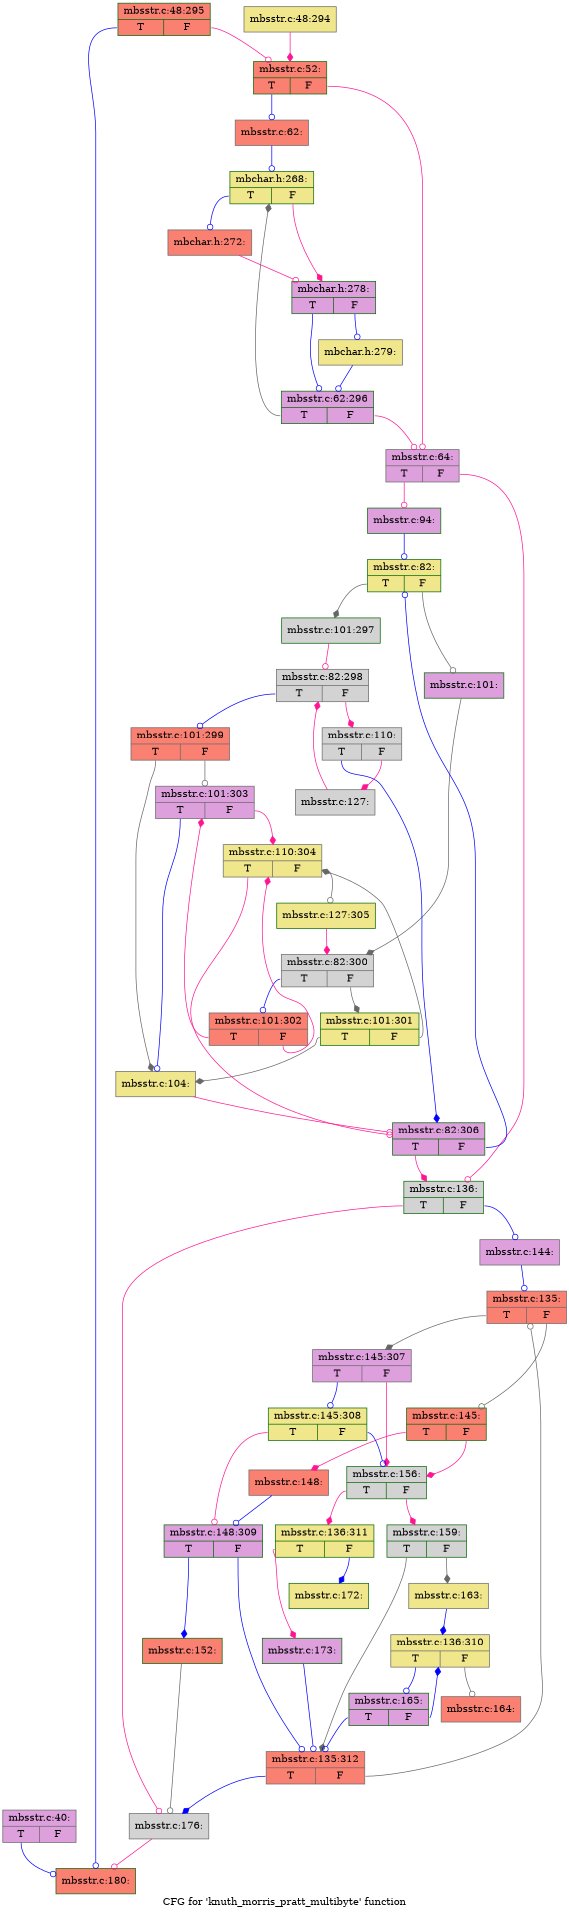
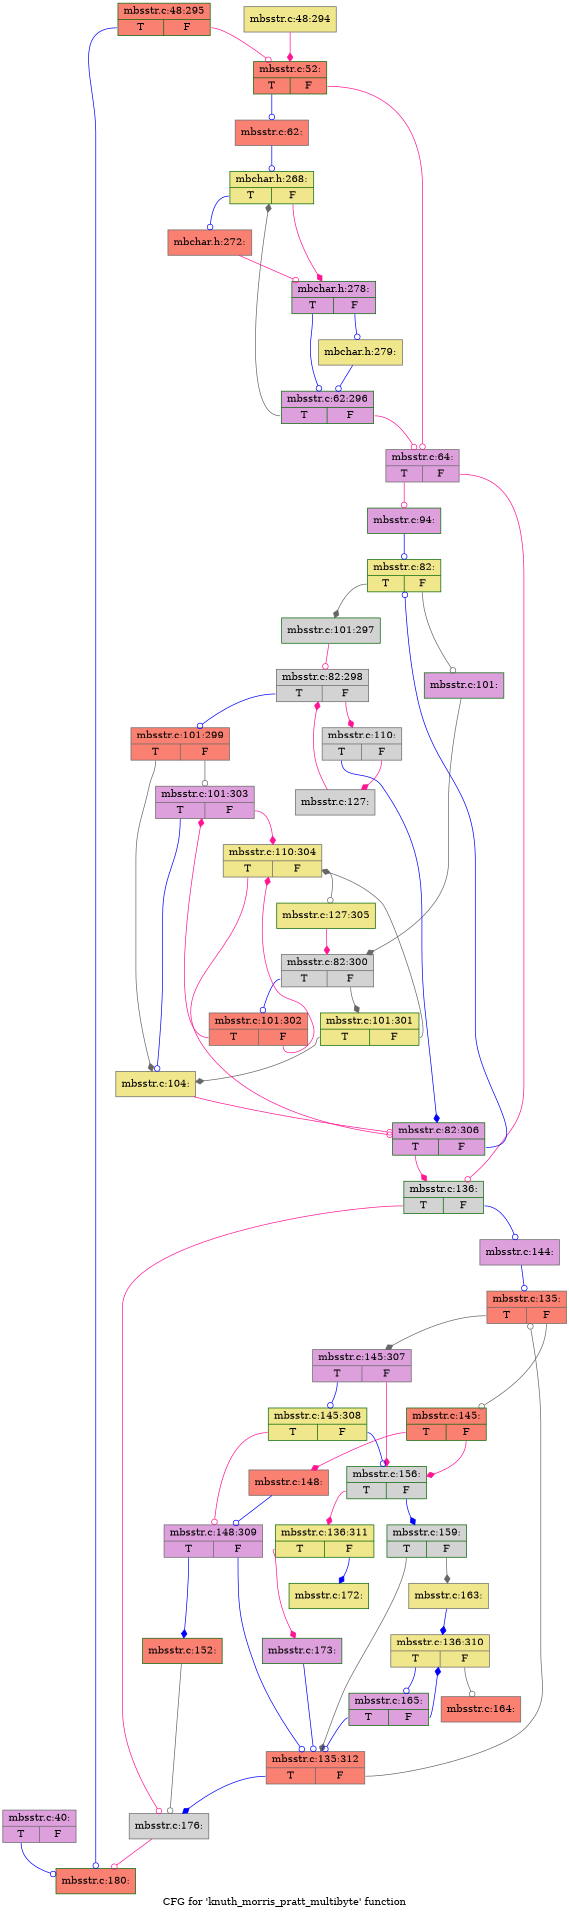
edge "mbsstr.c:156:" -> "mbsstr.c:159:": color deeppink -> blue
node "mbsstr.c:148:309": color darkgreen -> gray40
